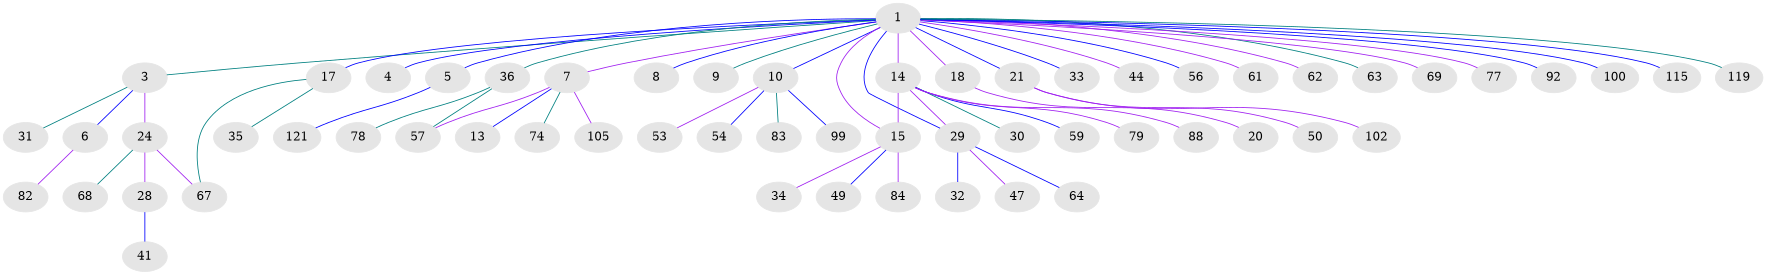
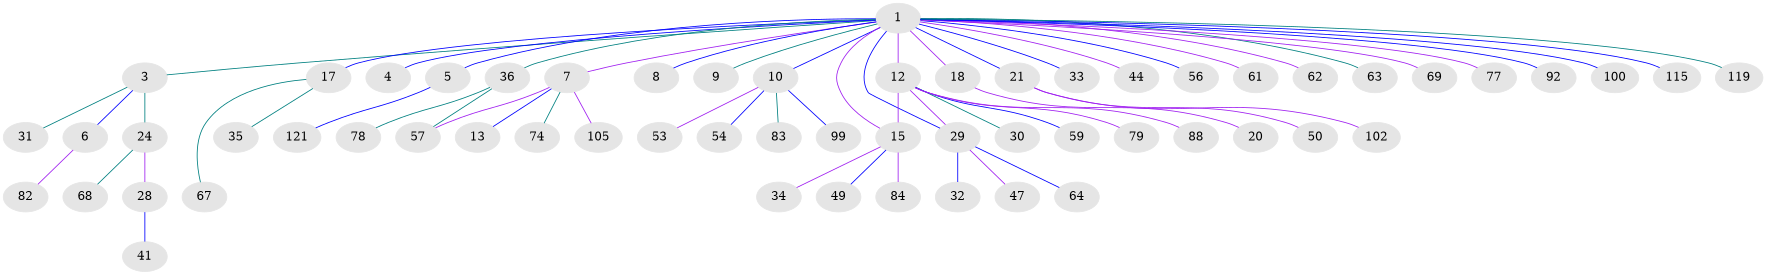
node "14": label "14" -> "12"
edge "3" -- "24": color purple -> teal
edge "24" -- "67": removed
